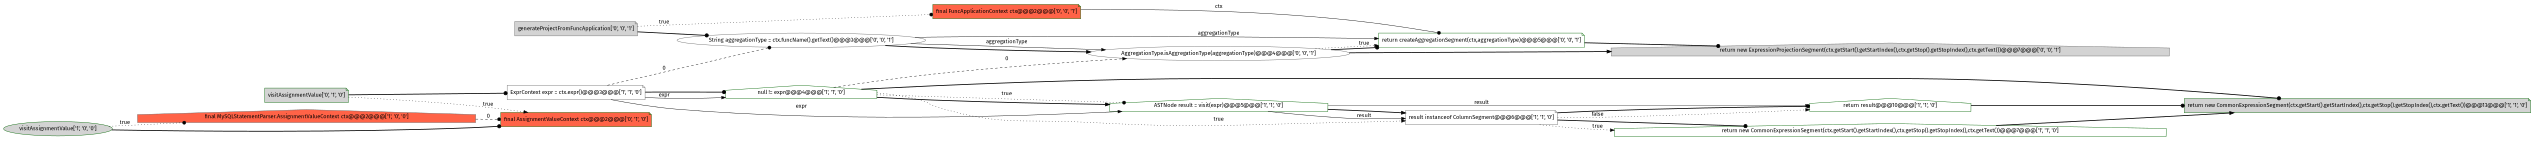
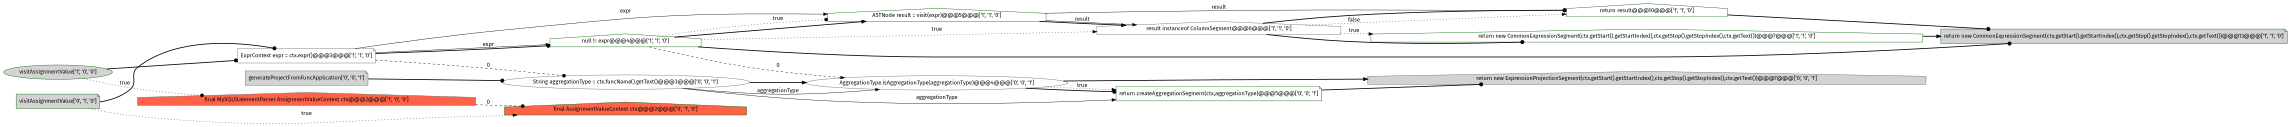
node "final FuncApplicationContext ctx@@@2@@@['0', '0', '1']": removed
edge "ASTNode result = visit(expr)@@@5@@@['1', '1', '0']" -> "return result@@@10@@@['1', '1', '0']": arrowhead normal -> dot
node "result instanceof ColumnSegment@@@6@@@['1', '1', '0']": shape note -> house
node "final AssignmentValueContext ctx@@@2@@@['0', '1', '0']": shape note -> house
edge "visitAssignmentValue['1', '0', '0']" -> "final AssignmentValueContext ctx@@@2@@@['0', '1', '0']": now "visitAssignmentValue['1', '0', '0']" -> "ExprContext expr = ctx.expr()@@@3@@@['1', '1', '0']"
